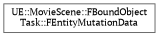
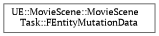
node "UE::MovieScene::FBoundObject Task::FEntityMutationData": label "UE::MovieScene::FBoundObject Task::FEntityMutationData" -> "UE::MovieScene::MovieScene Task::FEntityMutationData"
